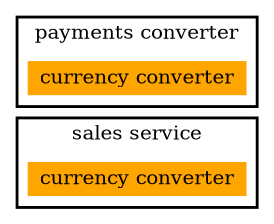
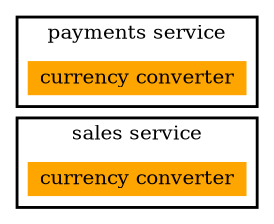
cluster "payments converter": label "payments converter" -> "payments service"
